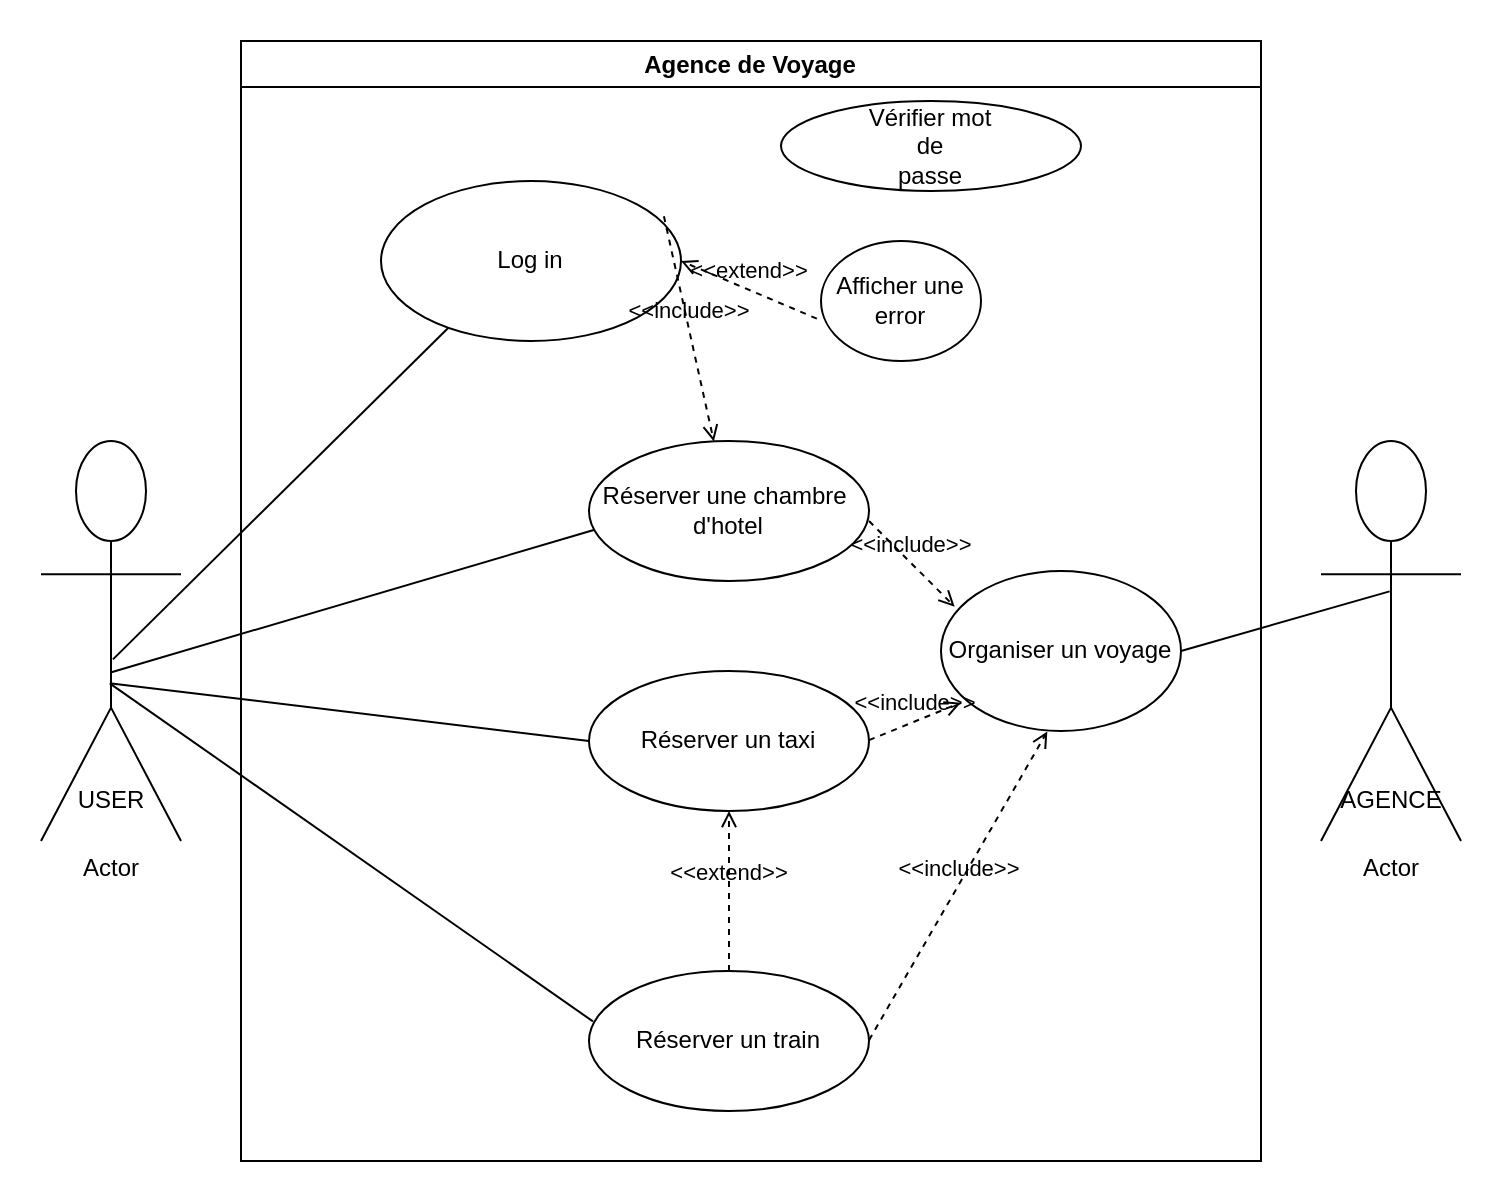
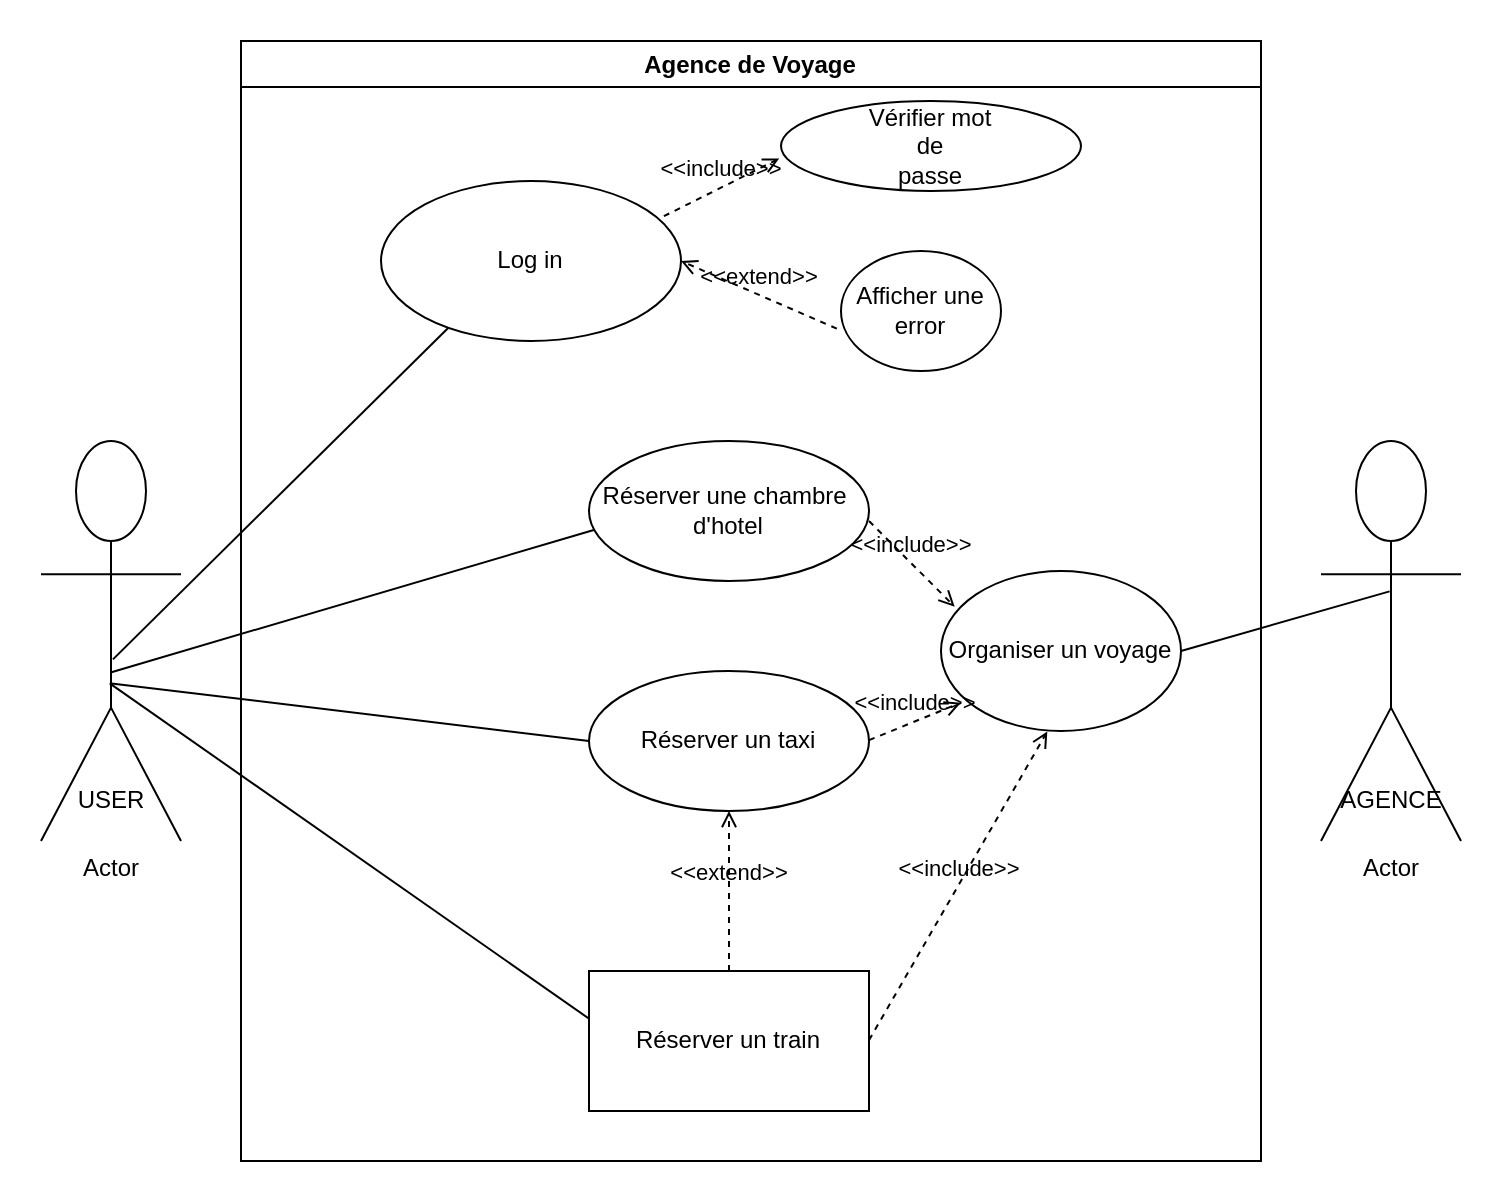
node "Afficher une error": moved (901, 301) -> (921, 311)
edge "Log in" -> "Réserver une chambre d'hotel": now "Log in" -> "Vérifier mot de passe"
node "Réserver un train": shape ellipse -> rectangle
